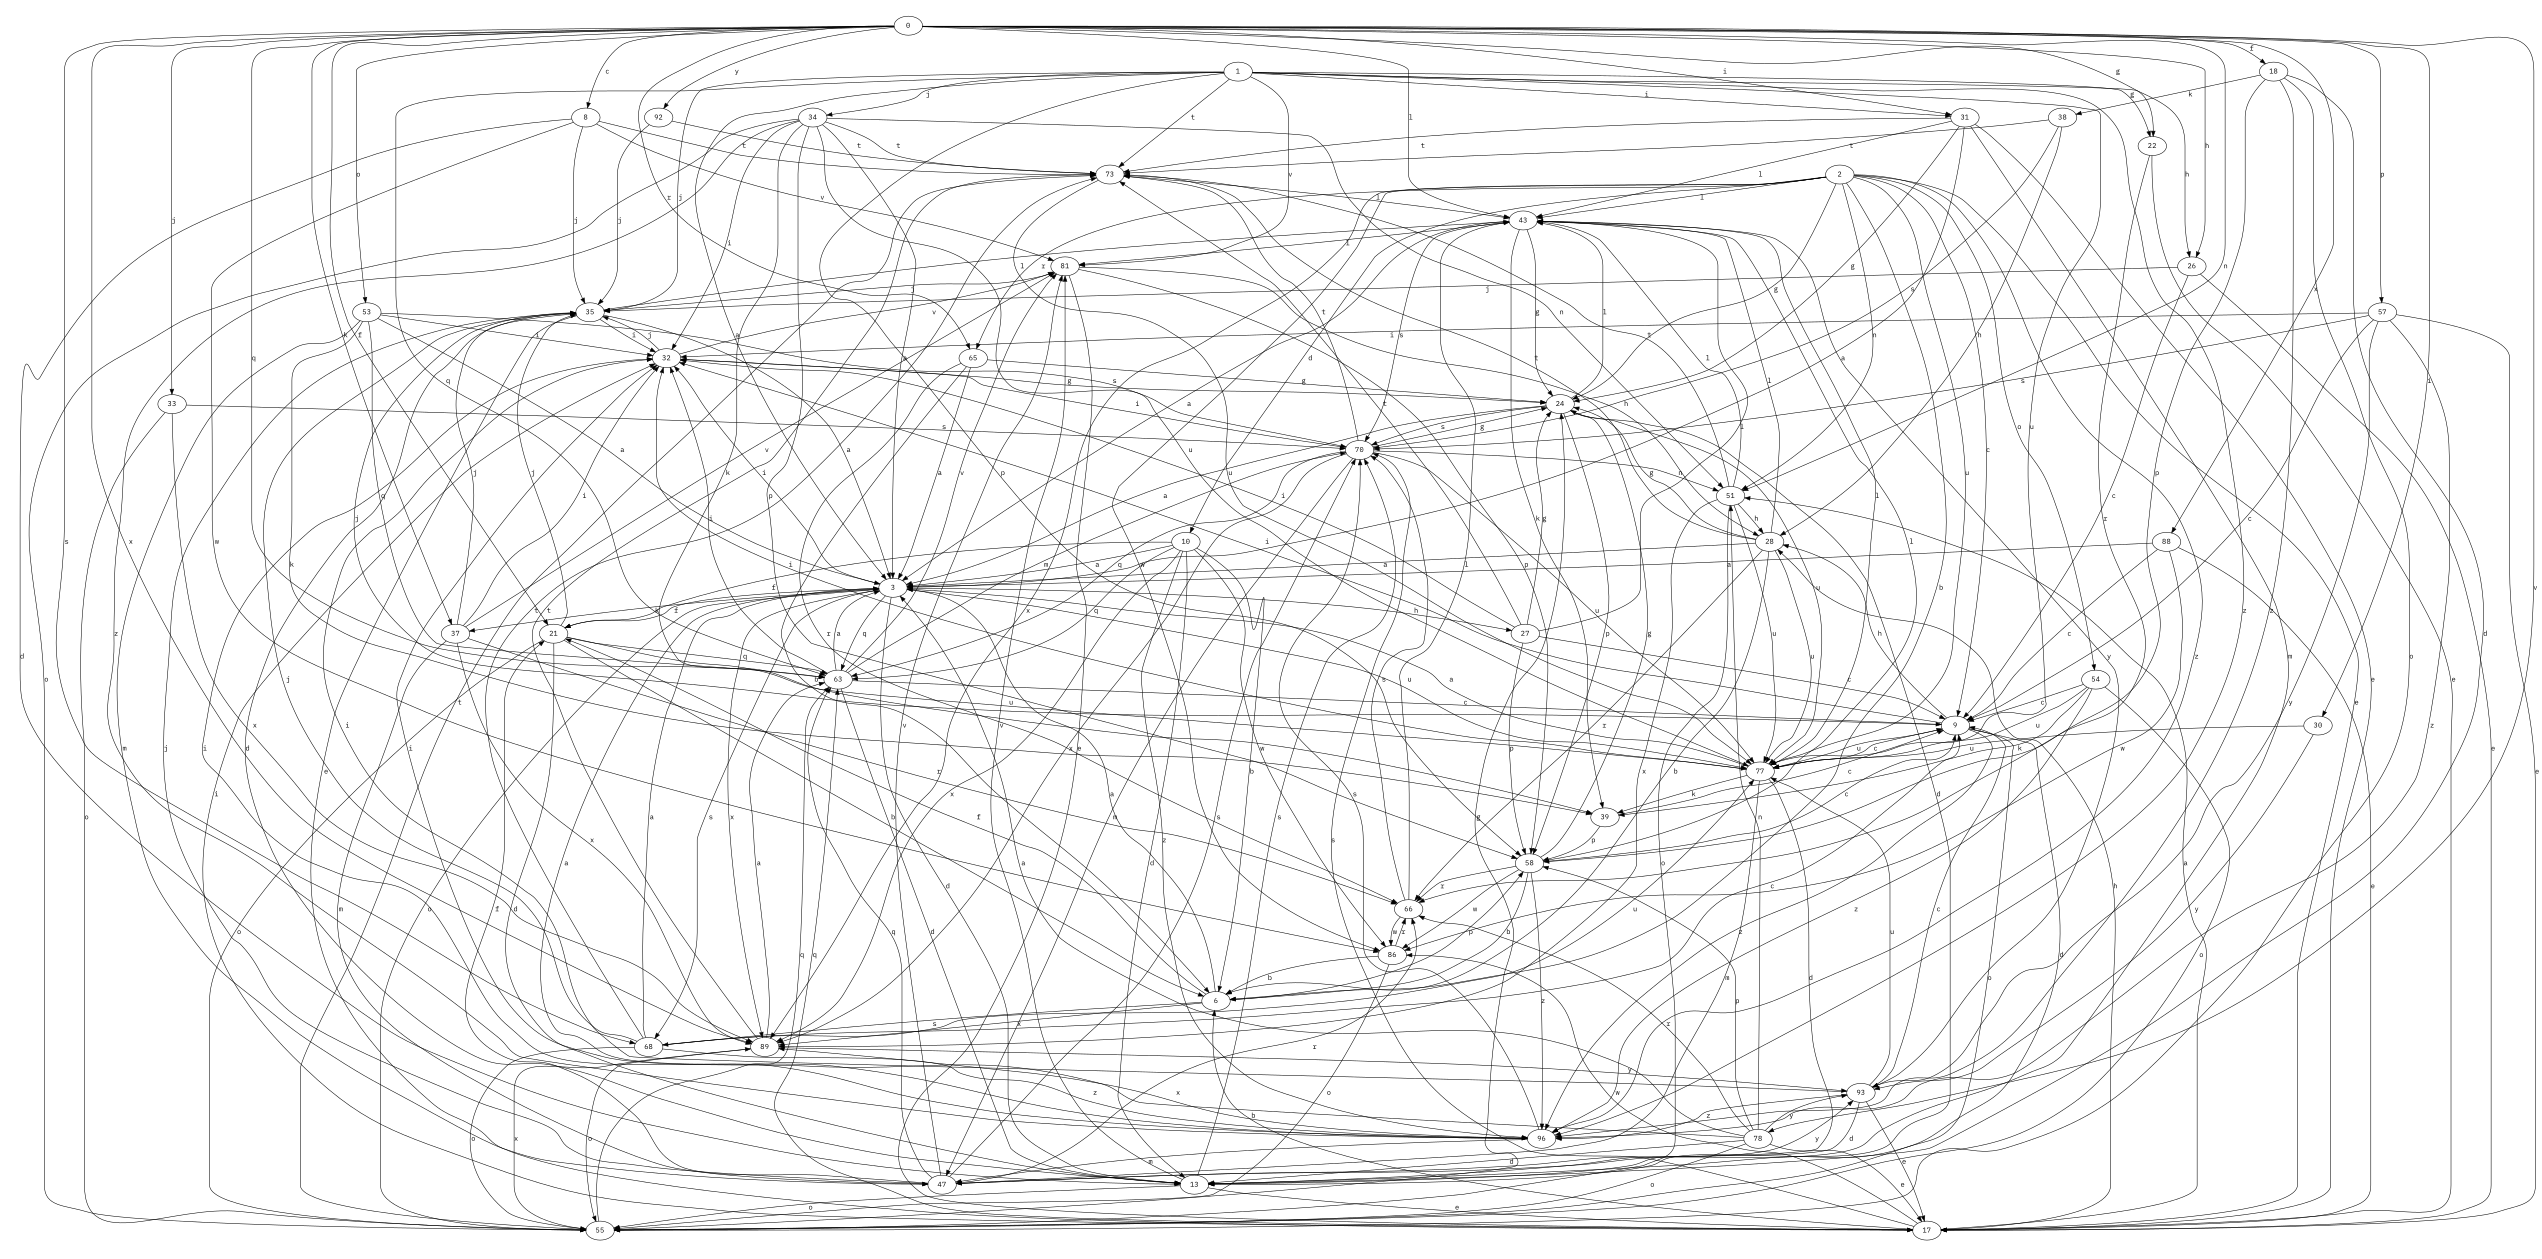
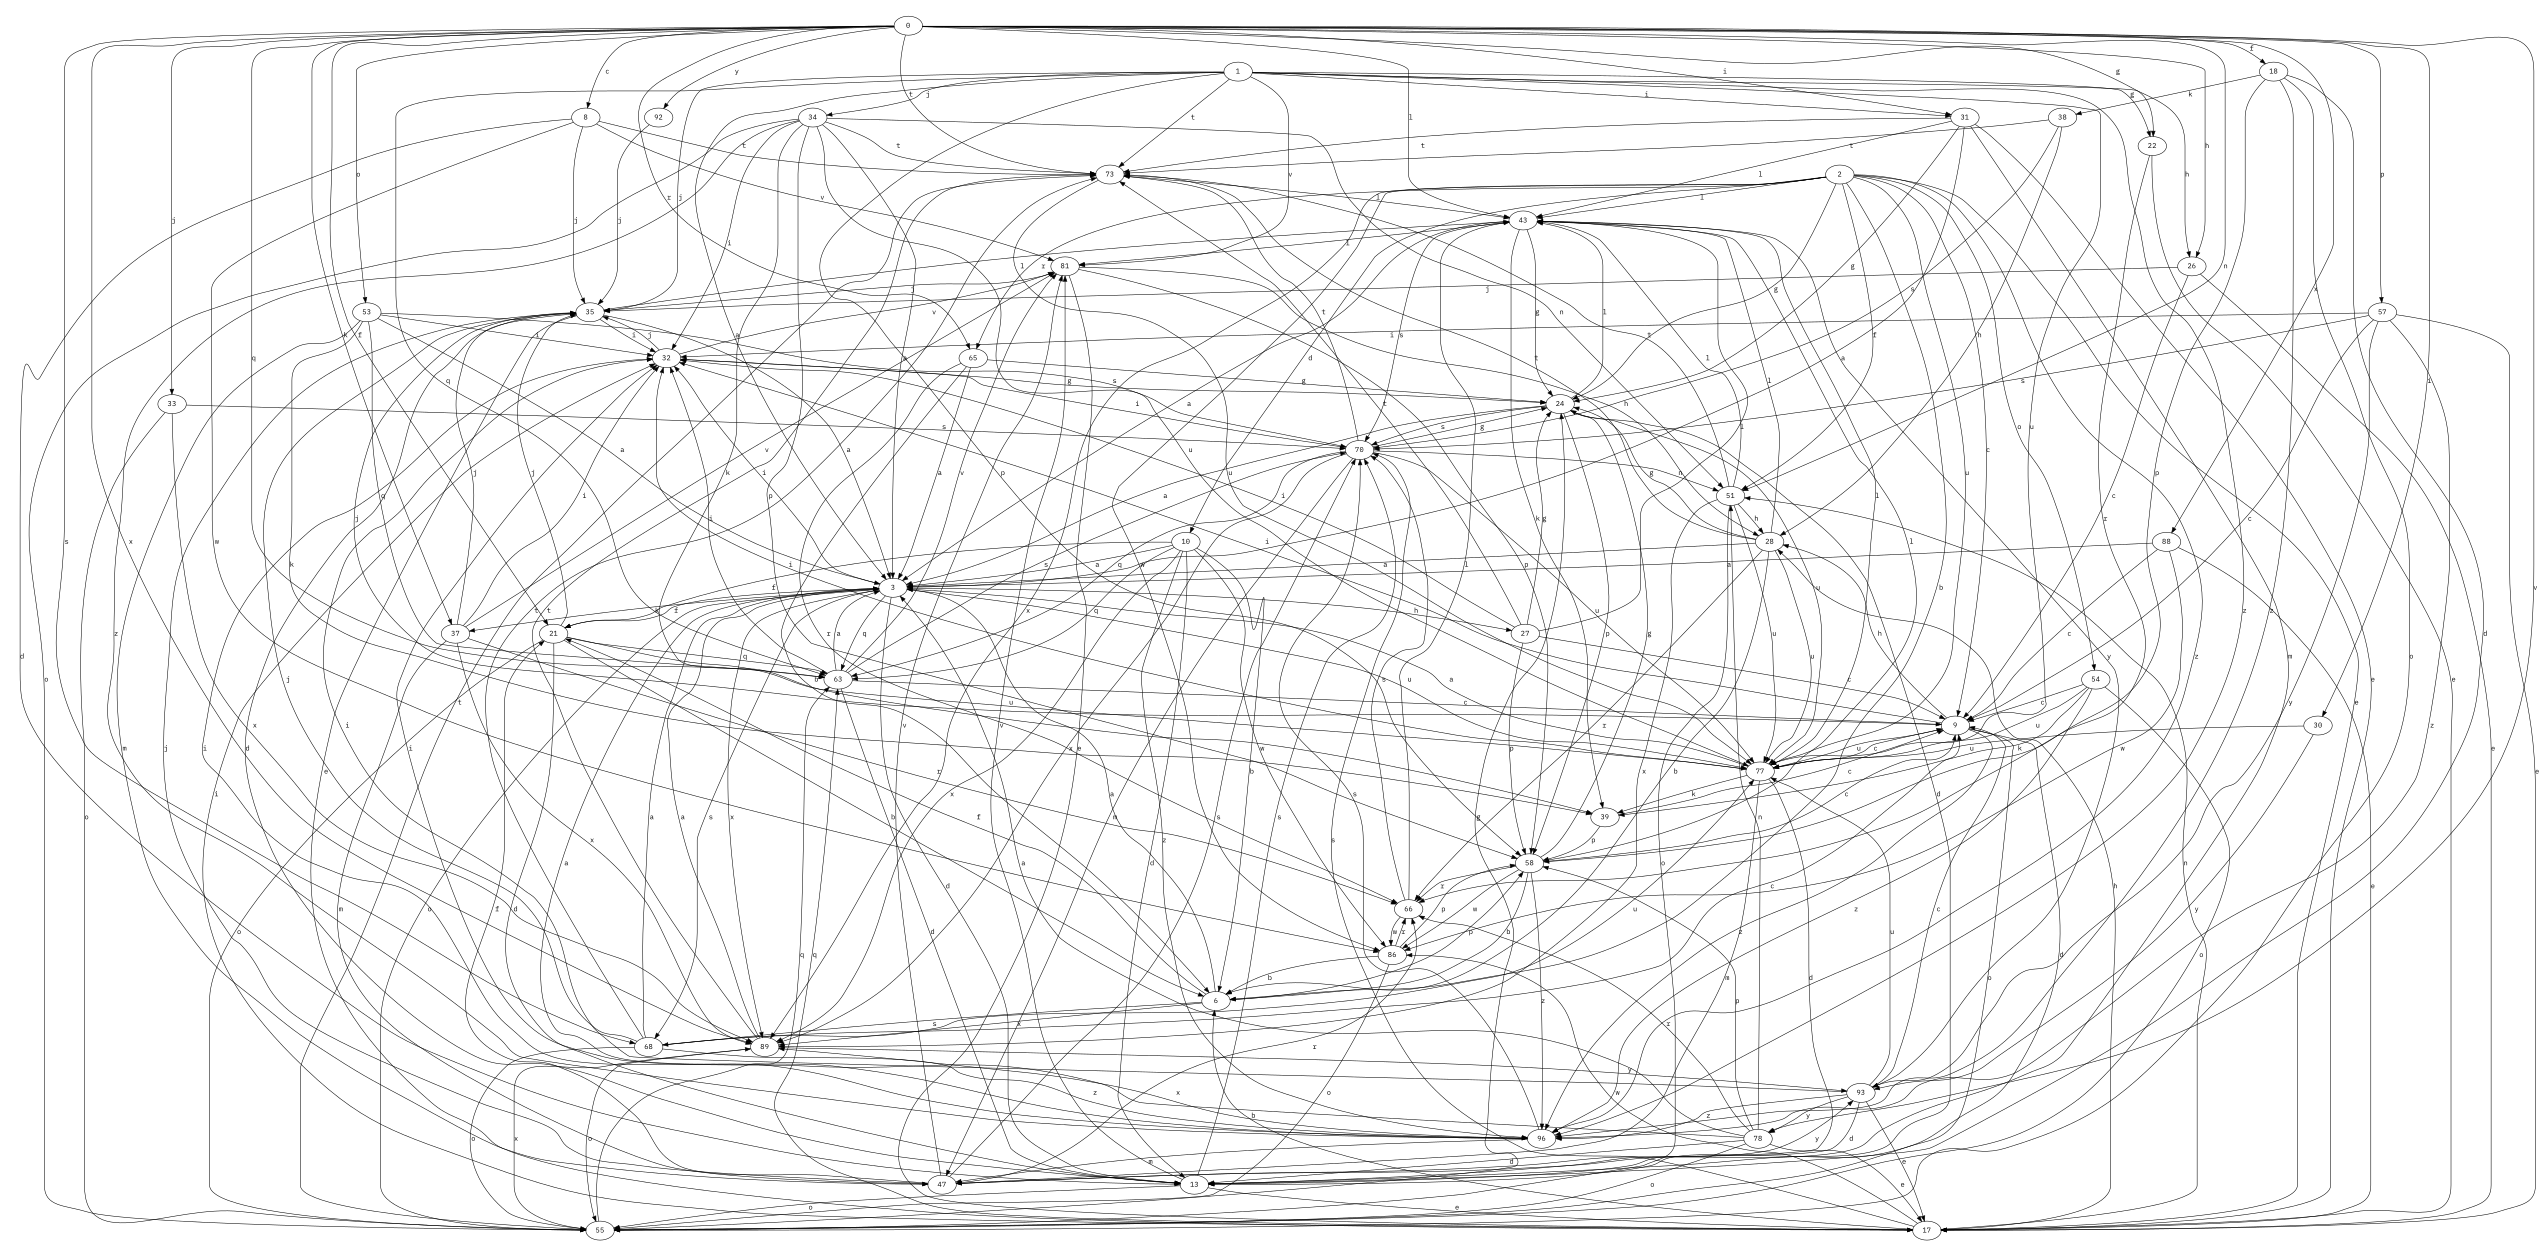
edge "92" -> "73": now "0" -> "73"
edge "2" -> "51": label "n" -> "f"
edge "63" -> "70": label "m" -> "s"
edge "89" -> "63": now "89" -> "3"
edge "17" -> "51": label "a" -> "n"
edge "86" -> "58": added, label "p"
edge "47" -> "63": removed, label "q"
edge "78" -> "93": reversed
